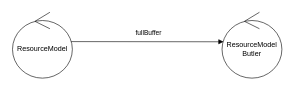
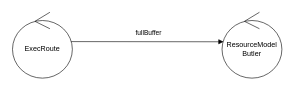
node "ResourceModel": label "ResourceModel" -> "ExecRoute"
